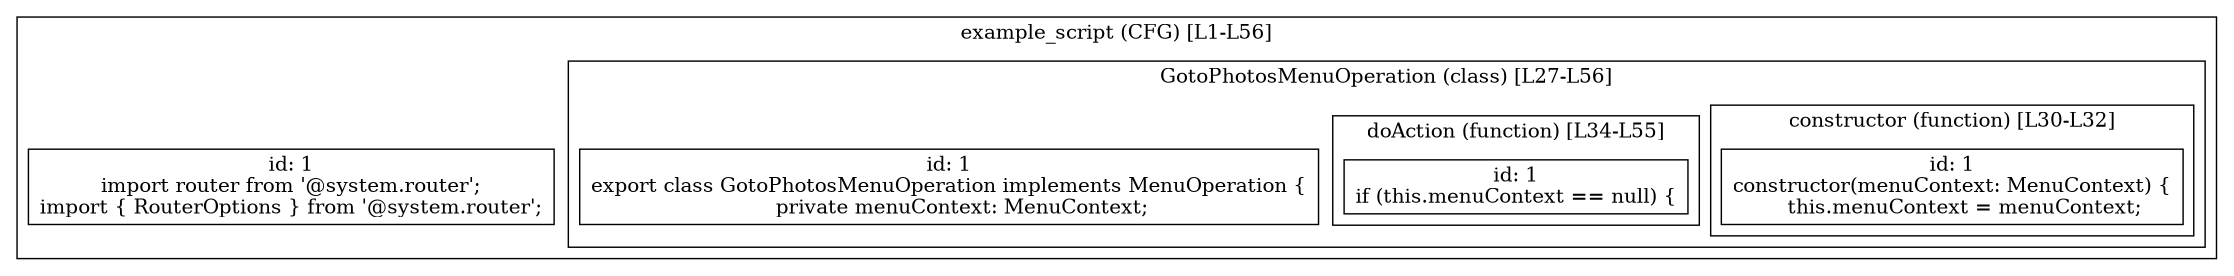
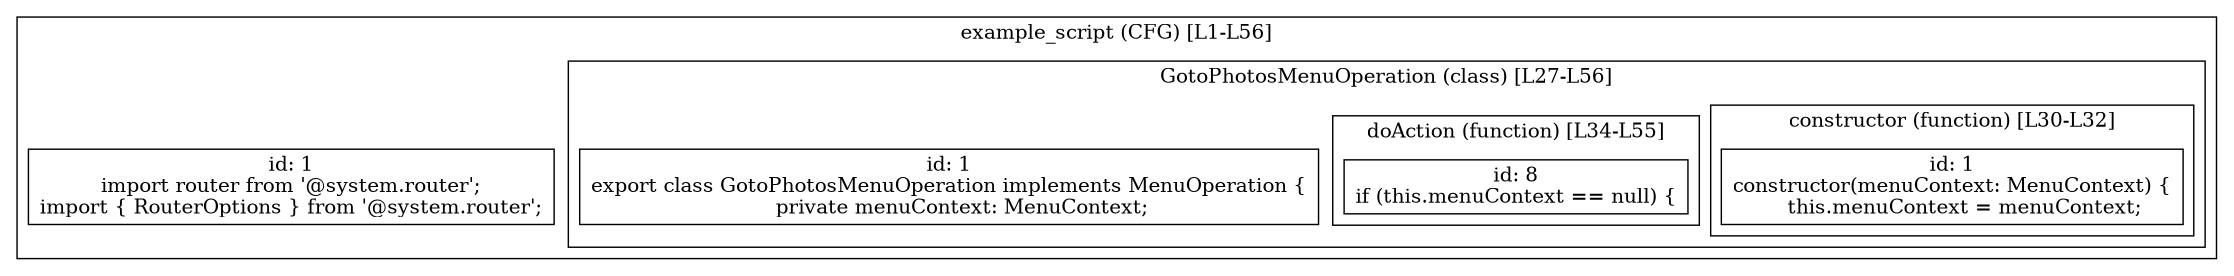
node "id: 1 if (this.menuContext == null) {": label "id: 1 if (this.menuContext == null) {" -> "id: 8 if (this.menuContext == null) {"
